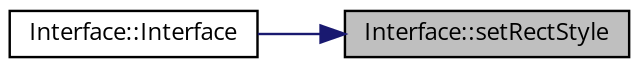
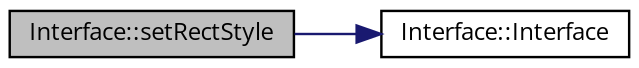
edge "Interface::Interface" -> "Interface::setRectStyle": reversed
